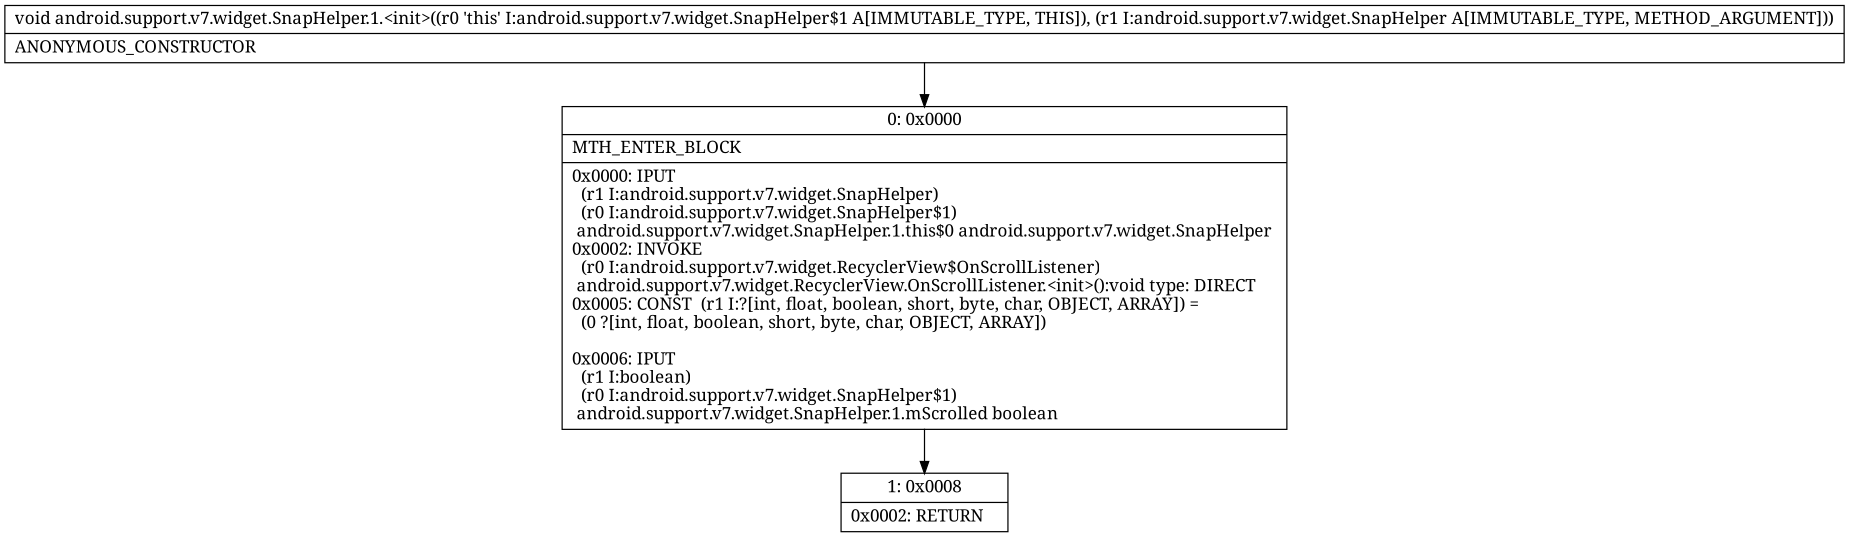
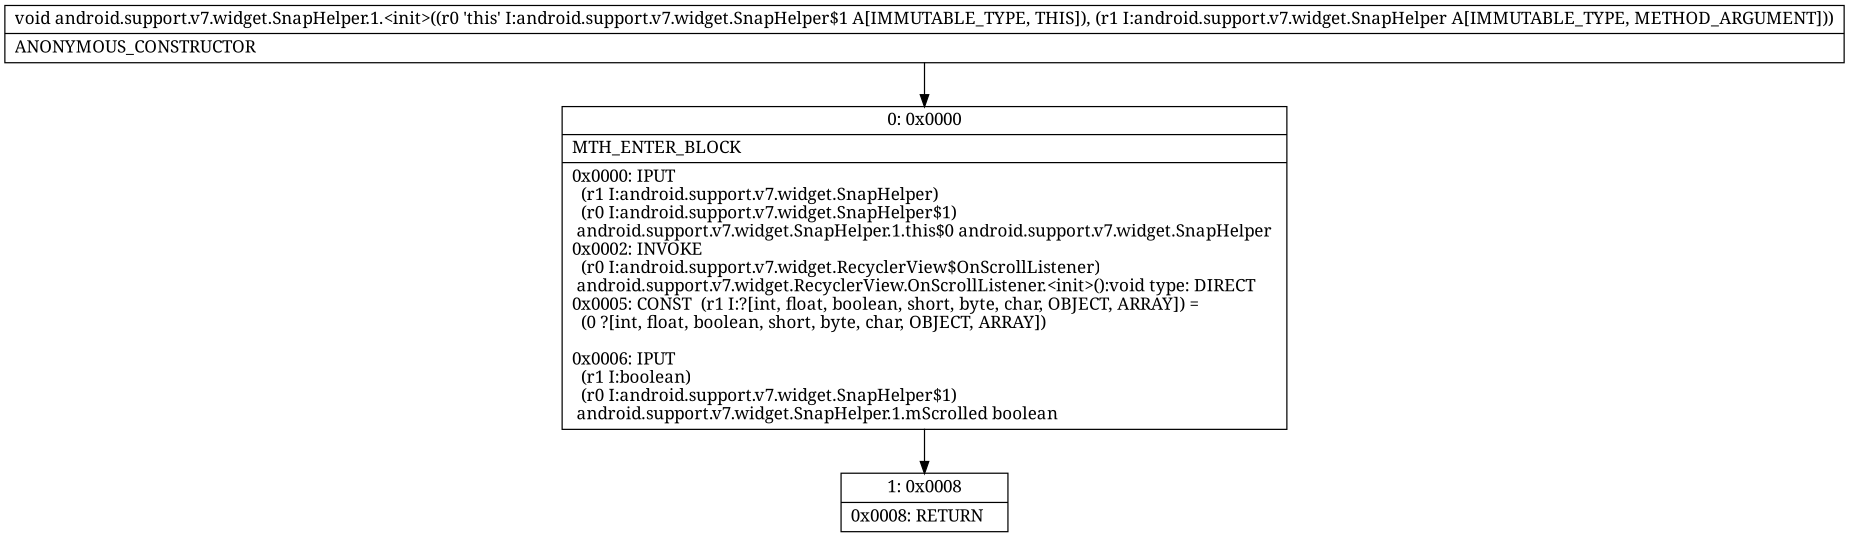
node "1: 0x0008": text "0x0002: RETURN" -> "0x0008: RETURN"
